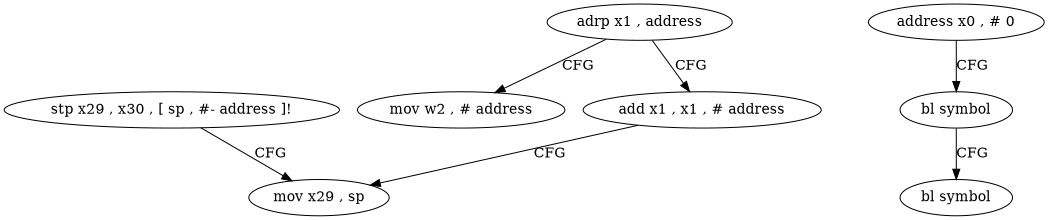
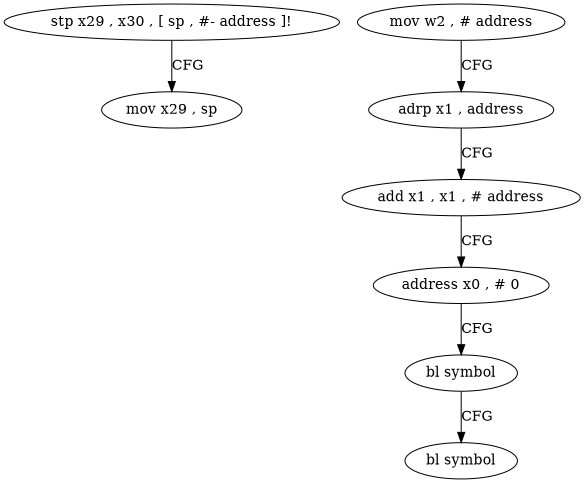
edge "adrp x1 , address" -> "mov w2 , # address": reversed
edge "add x1 , x1 , # address" -> "mov x29 , sp": now "add x1 , x1 , # address" -> "address x0 , # 0"
